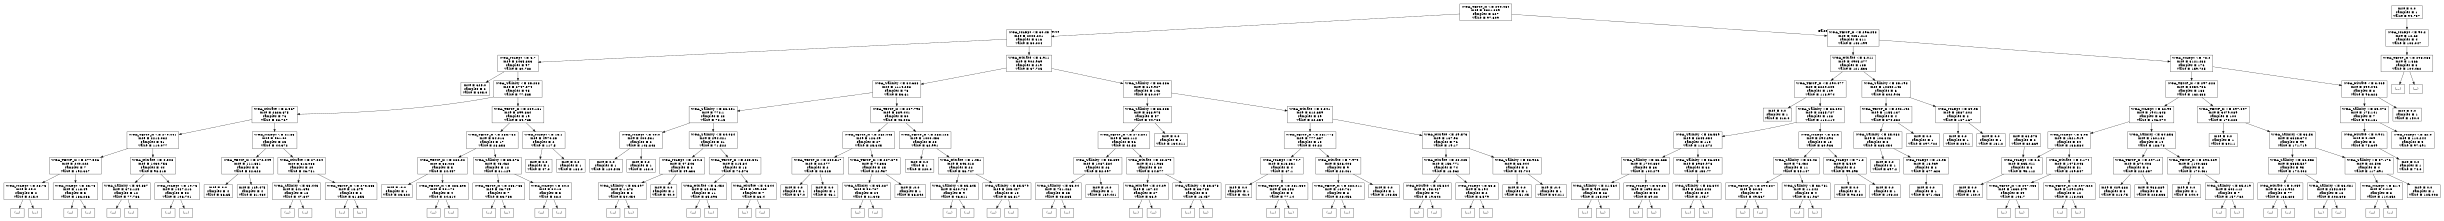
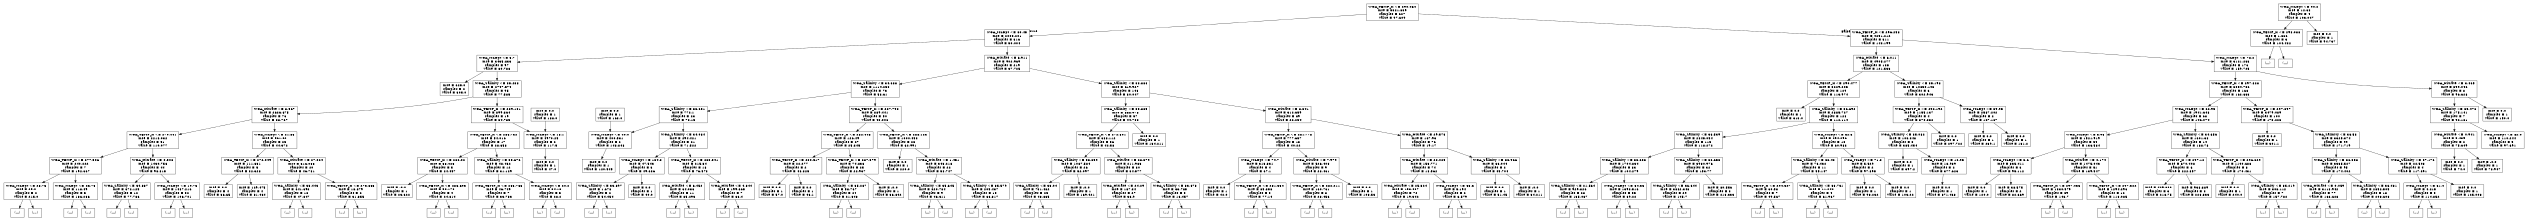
edge "mse = 0.0 samples = 1 value = 94.737" -> "WOA_MLDpt <= 90.2 mse = 12.68 samples = 4 value = 103.047": reversed
edge "mse = 38.575 samples = 2 value = 82.669" -> "WOA_MLDpt <= 3.6 mse = 335.411 samples = 3 value = 95.112": reversed
edge "WOA_MLDpt <= 15.1 mse = 4970.25 samples = 2 value = 117.5" -> "mse = 0.0 samples = 1 value = 188.0": reversed
edge "WOA_MLDpt <= 40.0 mse = 400.531 samples = 2 value = 148.848" -> "mse = 0.0 samples = 1 value = 163.0": reversed
node "mse = 0.0 value = 1 value = 220.0": label "mse = 0.0 value = 1 value = 220.0" -> "mse = 0.0 samples = 1 value = 220.0"
node "WOA_MLDpt <= 71.8 mse = 5.529 samples = 2 value = 99.895": label "WOA_MLDpt <= 71.8 mse = 5.529 samples = 2 value = 99.895" -> "WOA_MLDpt <= 71.8 mse = 5.529 samples = 2 value = 97.895"
node "mse = -0.0 samples = 1 value = 78.947": added
node "mse = 80.556 samples = 3 value = 218.333": added
